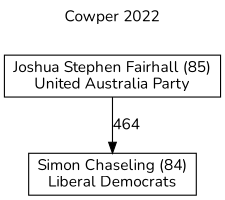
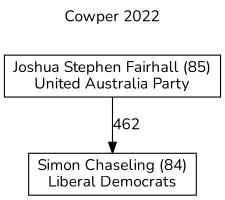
edge "Joshua Stephen Fairhall (85) United Australia Party" -> "Simon Chaseling (84) Liberal Democrats": label "464" -> "462"
